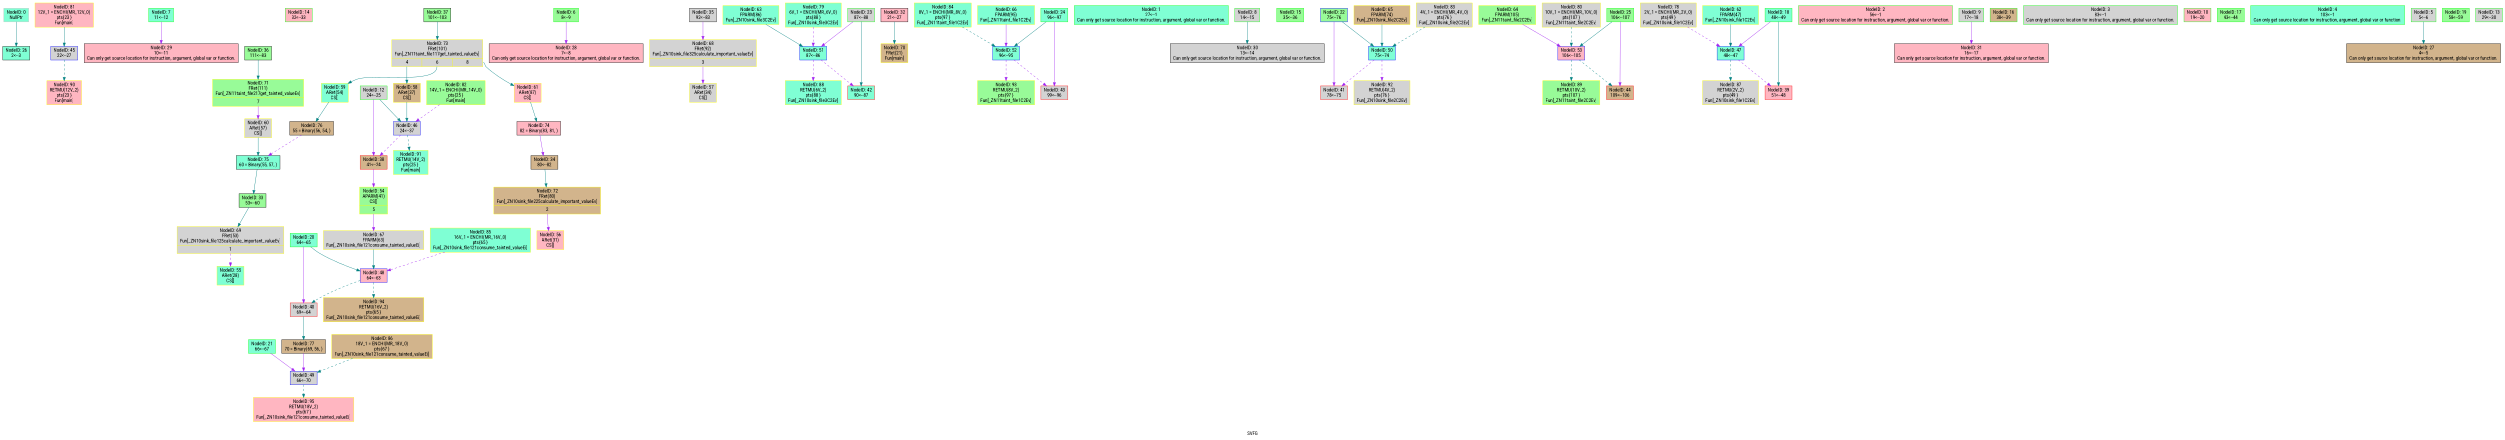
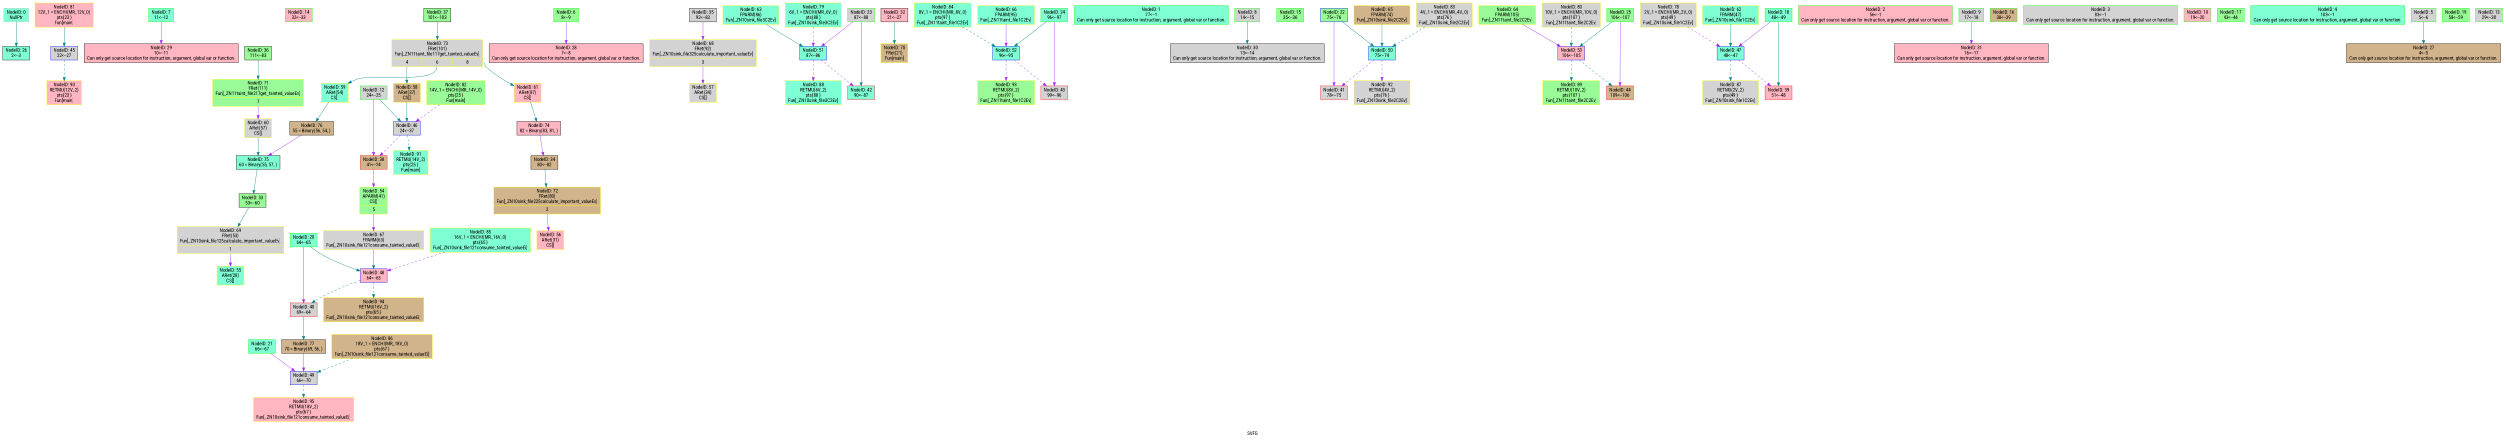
edge "NodeID: 76" -> "NodeID: 75": style dashed -> solid
edge "NodeID: 69" -> "NodeID: 55": style dashed -> solid
